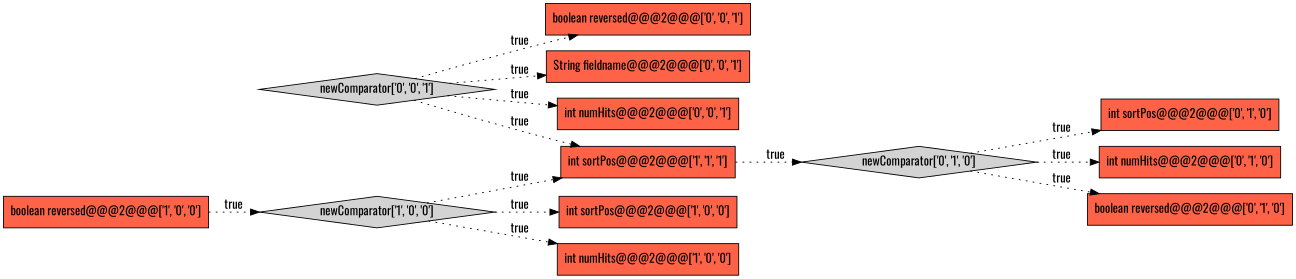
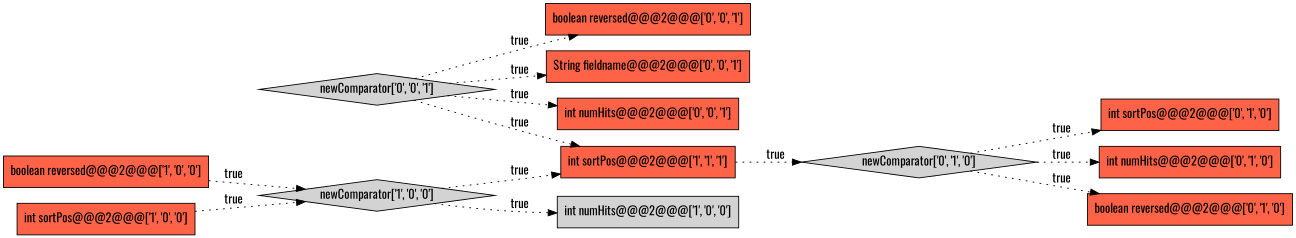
edge "newComparator['1', '0', '0']" -> "int sortPos@@@2@@@['1', '0', '0']": reversed
node "int numHits@@@2@@@['1', '0', '0']": fillcolor tomato -> lightgray
